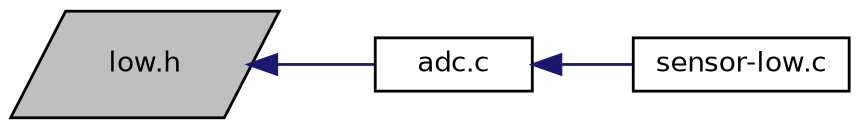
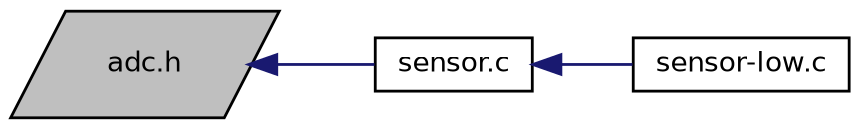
node "low.h": label "low.h" -> "adc.h"
node "adc.c": label "adc.c" -> "sensor.c"
